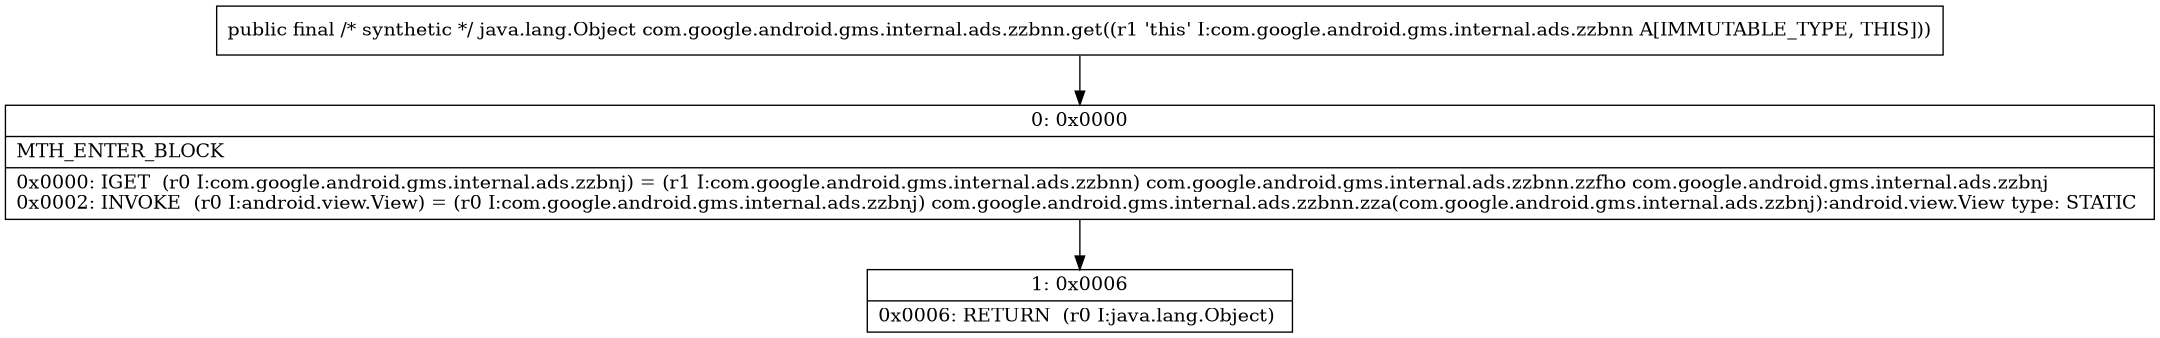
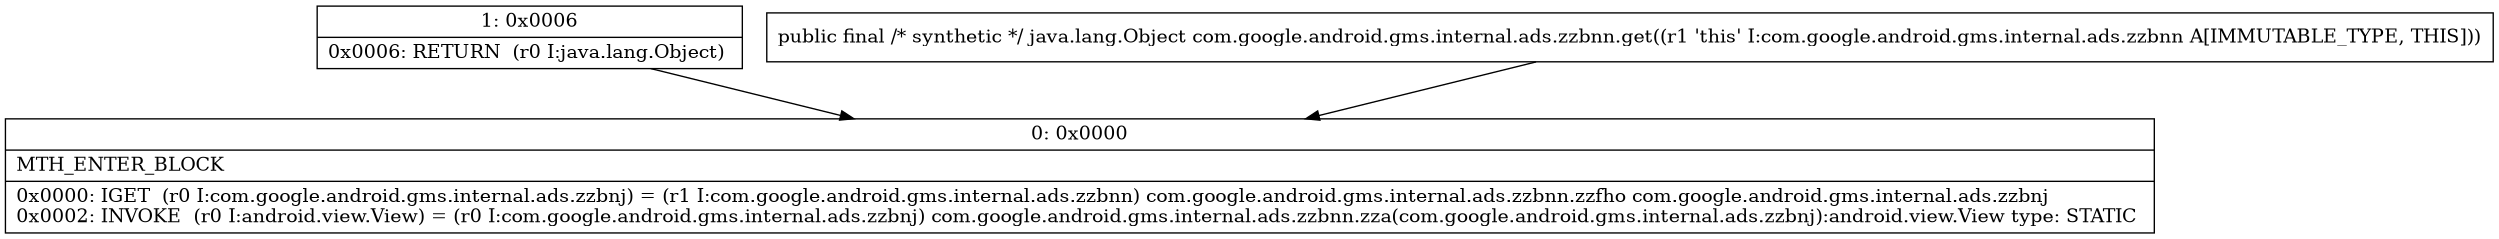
edge "0: 0x0000" -> "1: 0x0006": reversed
